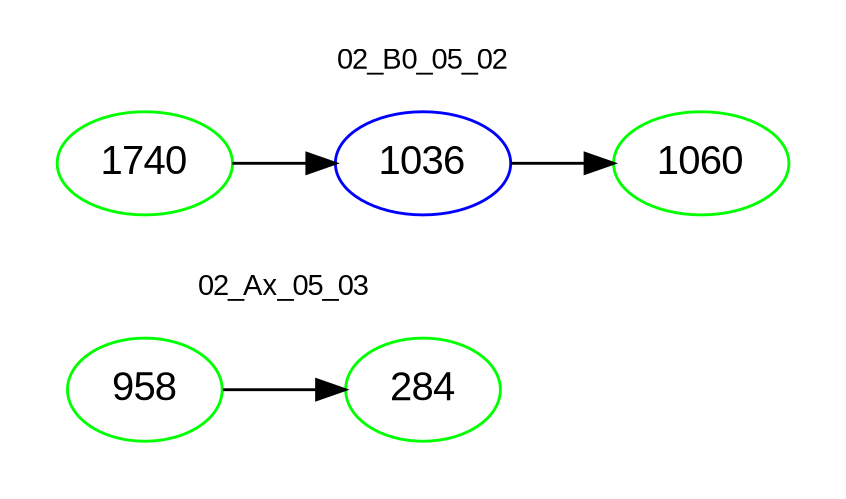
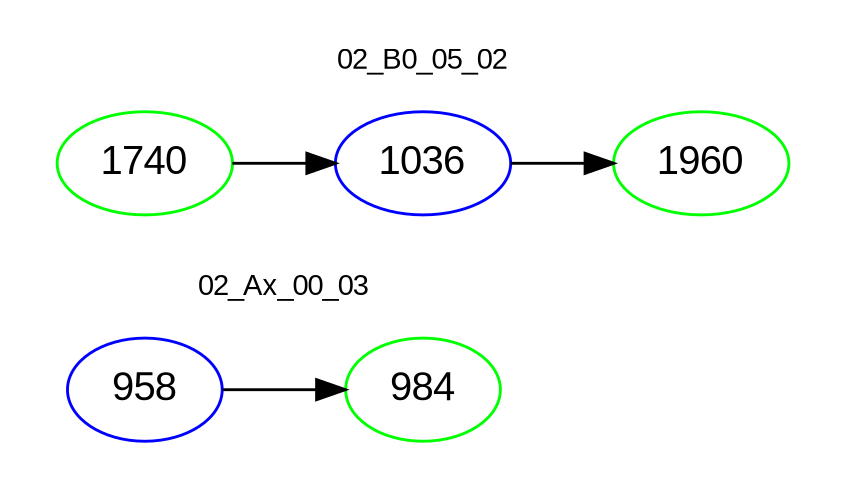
node "1060": label "1060" -> "1960"
cluster "02_Ax_05_03": label "02_Ax_05_03" -> "02_Ax_00_03"
node "958": color green -> blue
node "284": label "284" -> "984"
